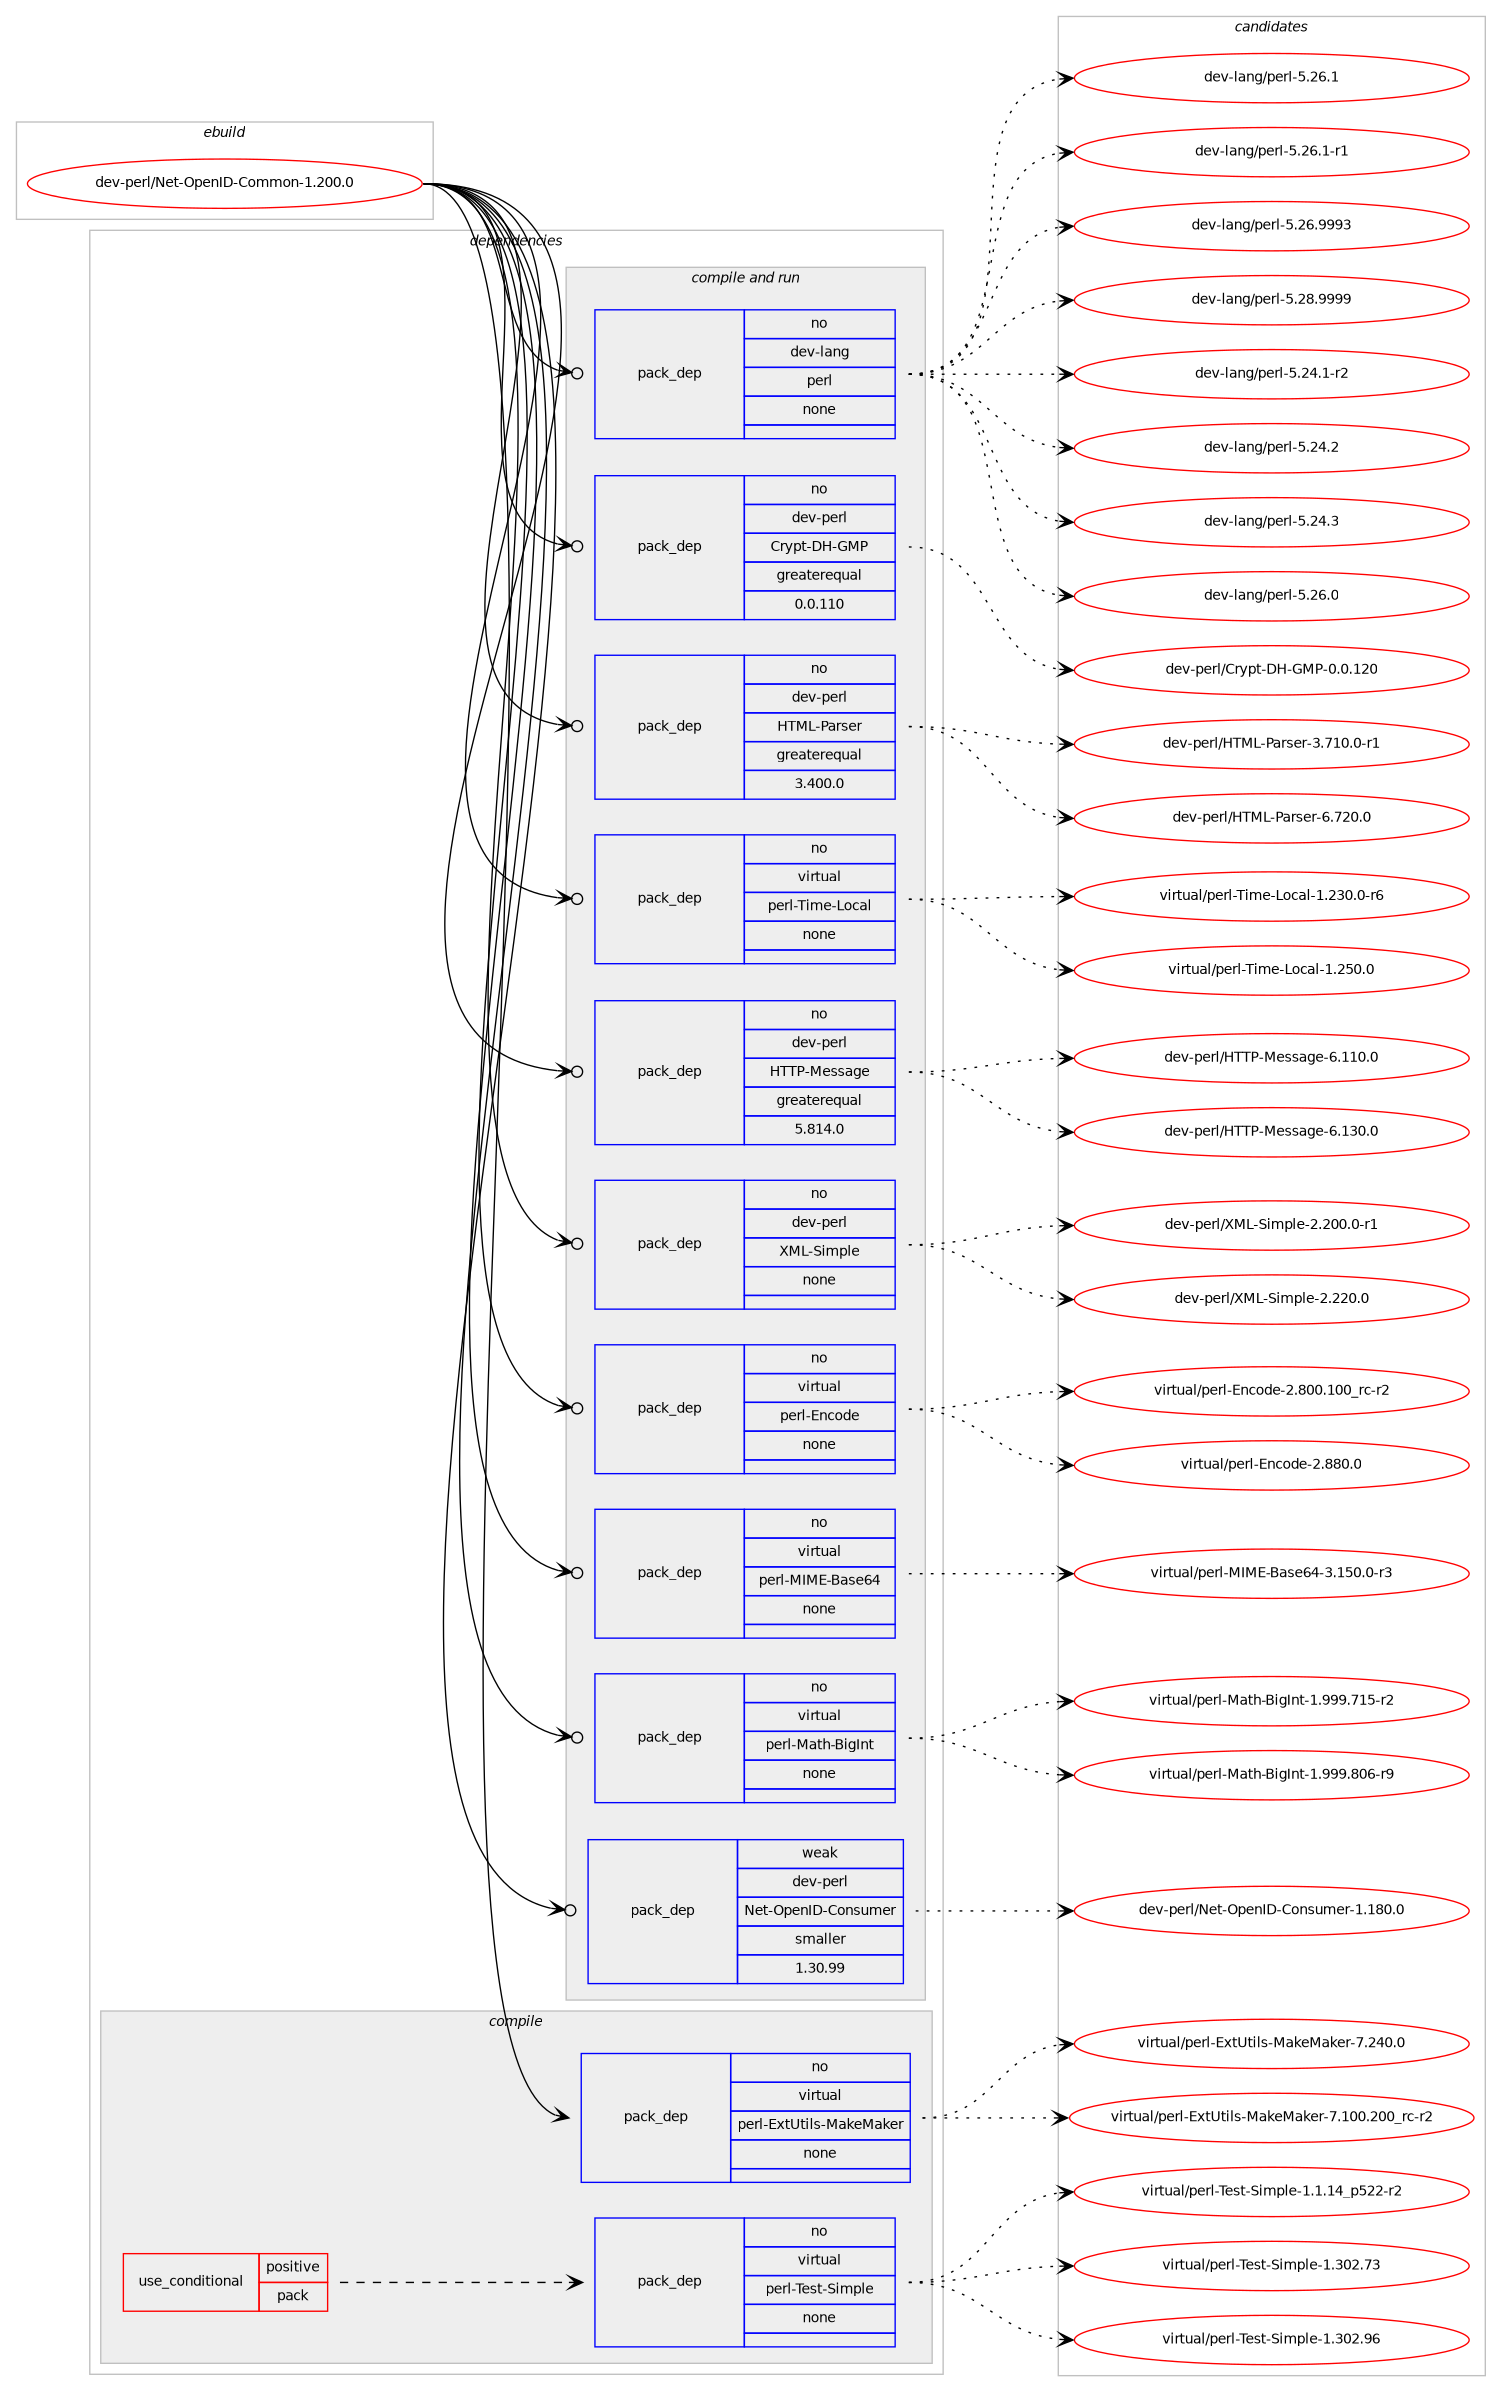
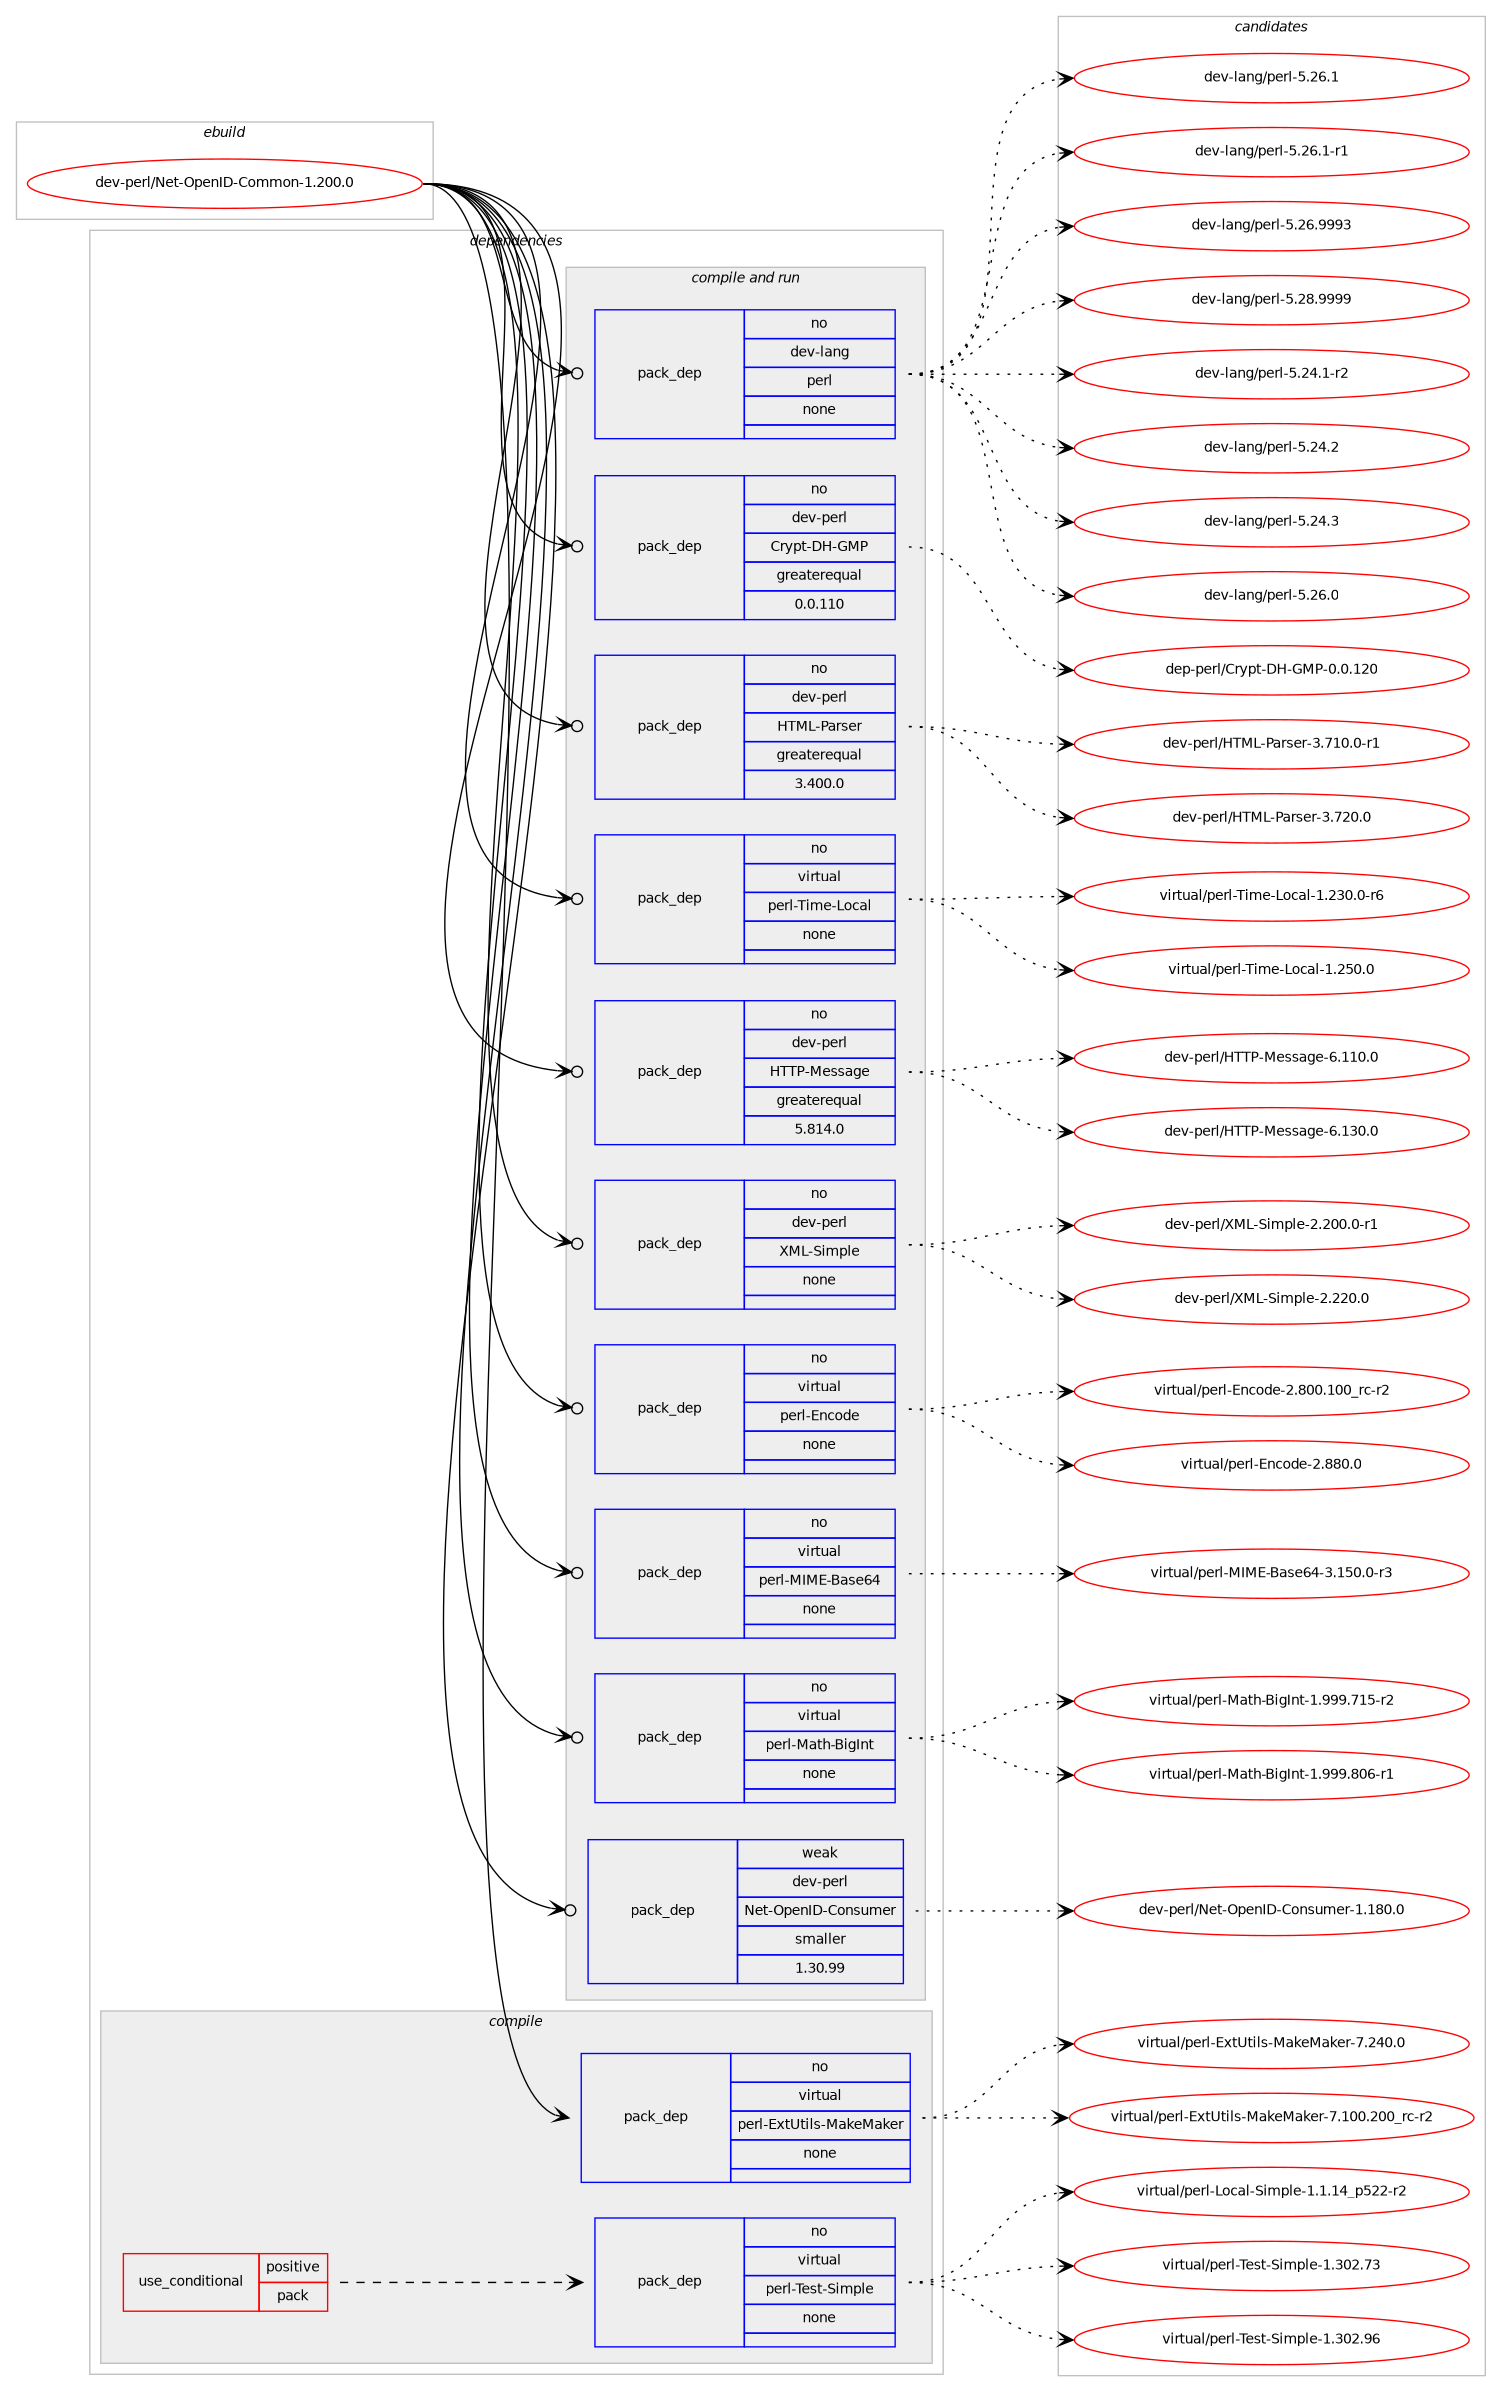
node "dev-perl/Crypt-DH-GMP-0.0.120": label "dev-perl/Crypt-DH-GMP-0.0.120" -> "dep-perl/Crypt-DH-GMP-0.0.120"
node "dev-perl/HTML-Parser-6.720.0": label "dev-perl/HTML-Parser-6.720.0" -> "dev-perl/HTML-Parser-3.720.0"
node "virtual/perl-Math-BigInt-1.999.806-r9": label "virtual/perl-Math-BigInt-1.999.806-r9" -> "virtual/perl-Math-BigInt-1.999.806-r1"
node "virtual/perl-Test-Simple-1.1.14_p522-r2": label "virtual/perl-Test-Simple-1.1.14_p522-r2" -> "virtual/perl-Local-Simple-1.1.14_p522-r2"
